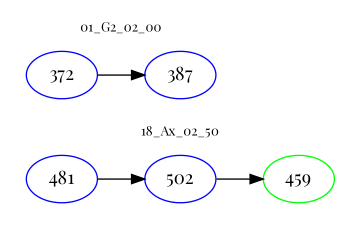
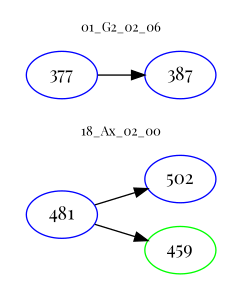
cluster "01_G2_02_00": label "01_G2_02_00" -> "01_G2_02_06"
node "372": label "372" -> "377"
cluster "18_Ax_02_50": label "18_Ax_02_50" -> "18_Ax_02_00"
edge "502" -> "459": now "481" -> "459"
